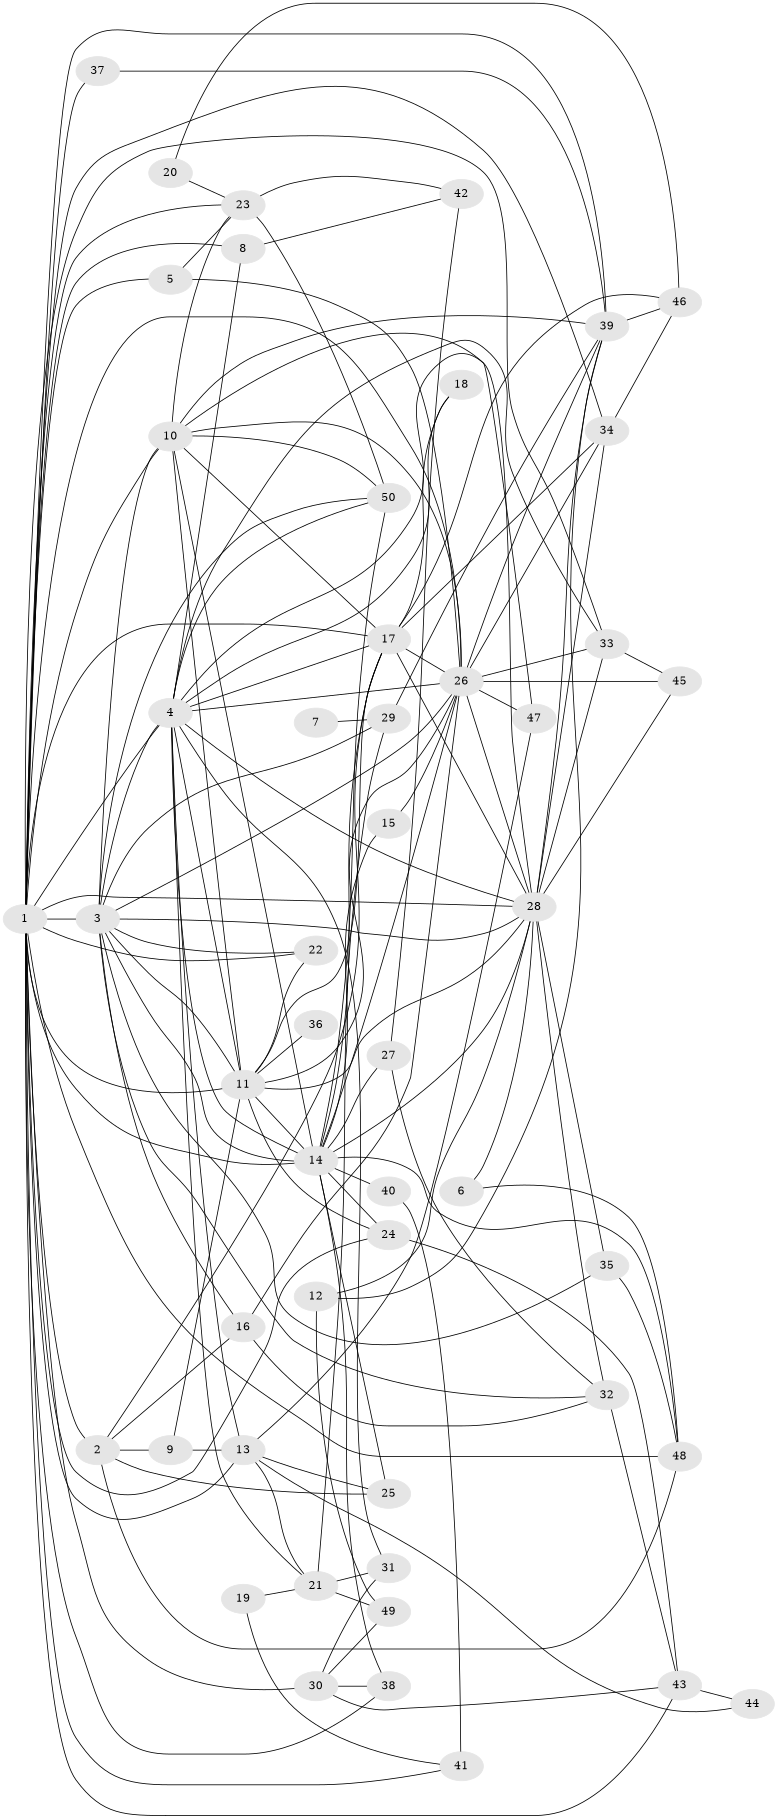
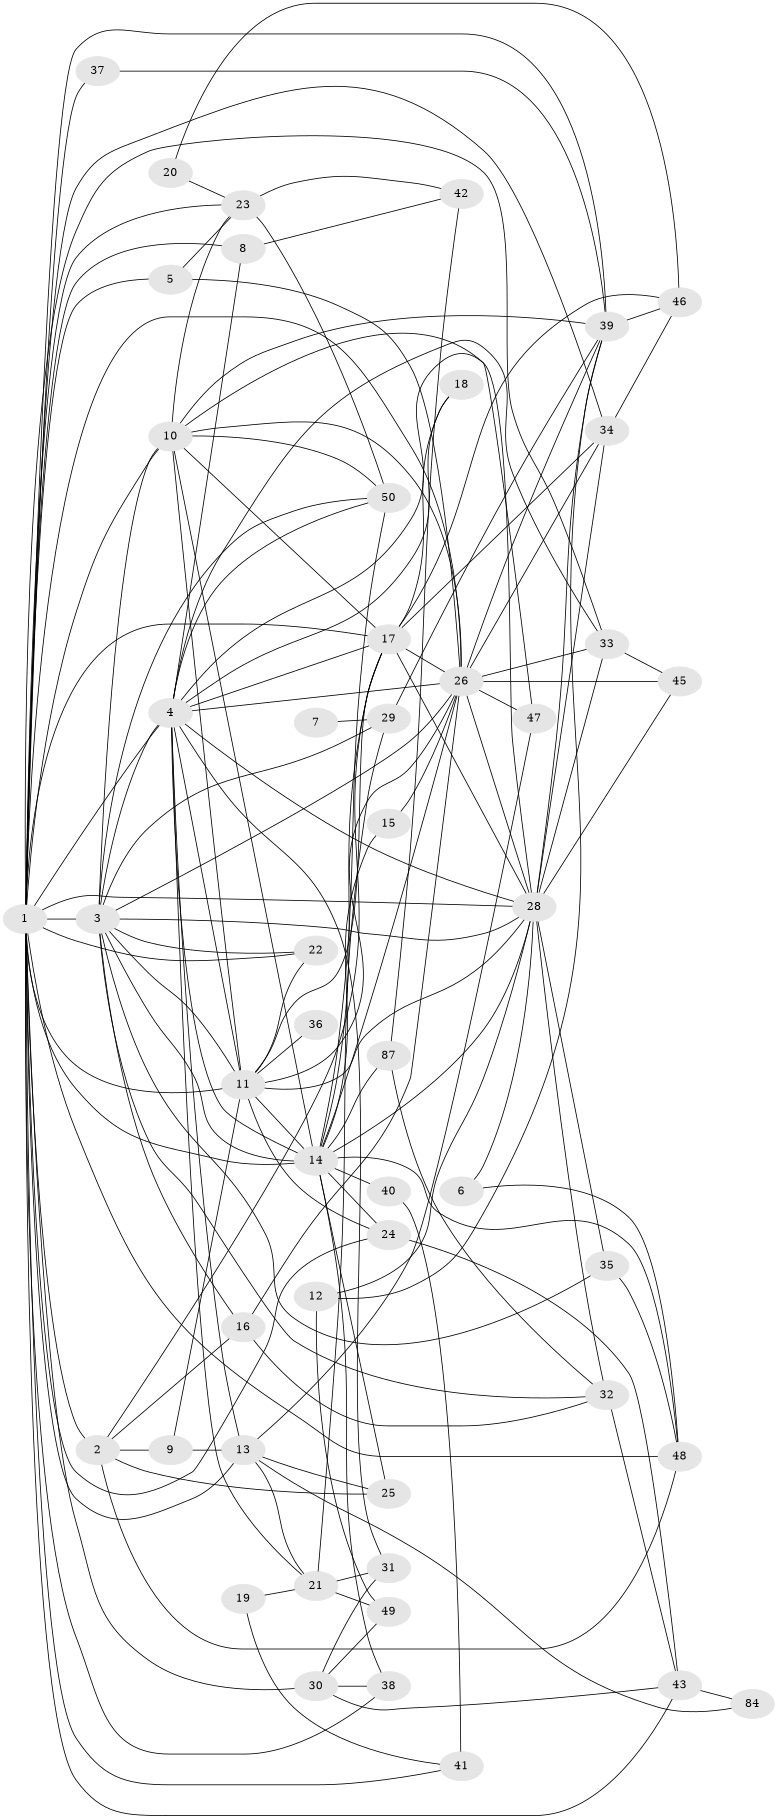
node "27": label "27" -> "87"
node "44": label "44" -> "84"
